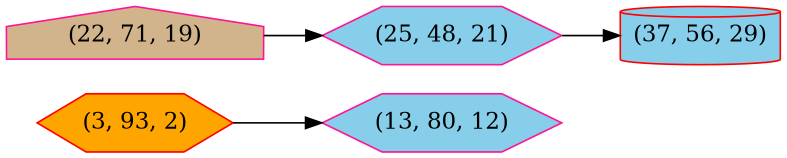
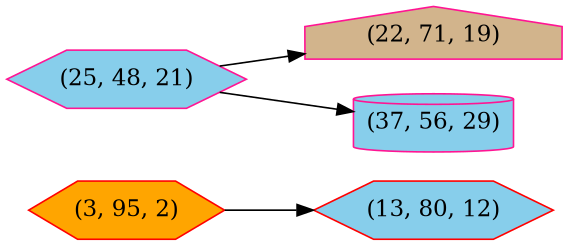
edge "(22, 71, 19)" -> "(25, 48, 21)": reversed
node "(37, 56, 29)": color red -> deeppink
node "(3, 93, 2)": label "(3, 93, 2)" -> "(3, 95, 2)"
node "(13, 80, 12)": color deeppink -> red
